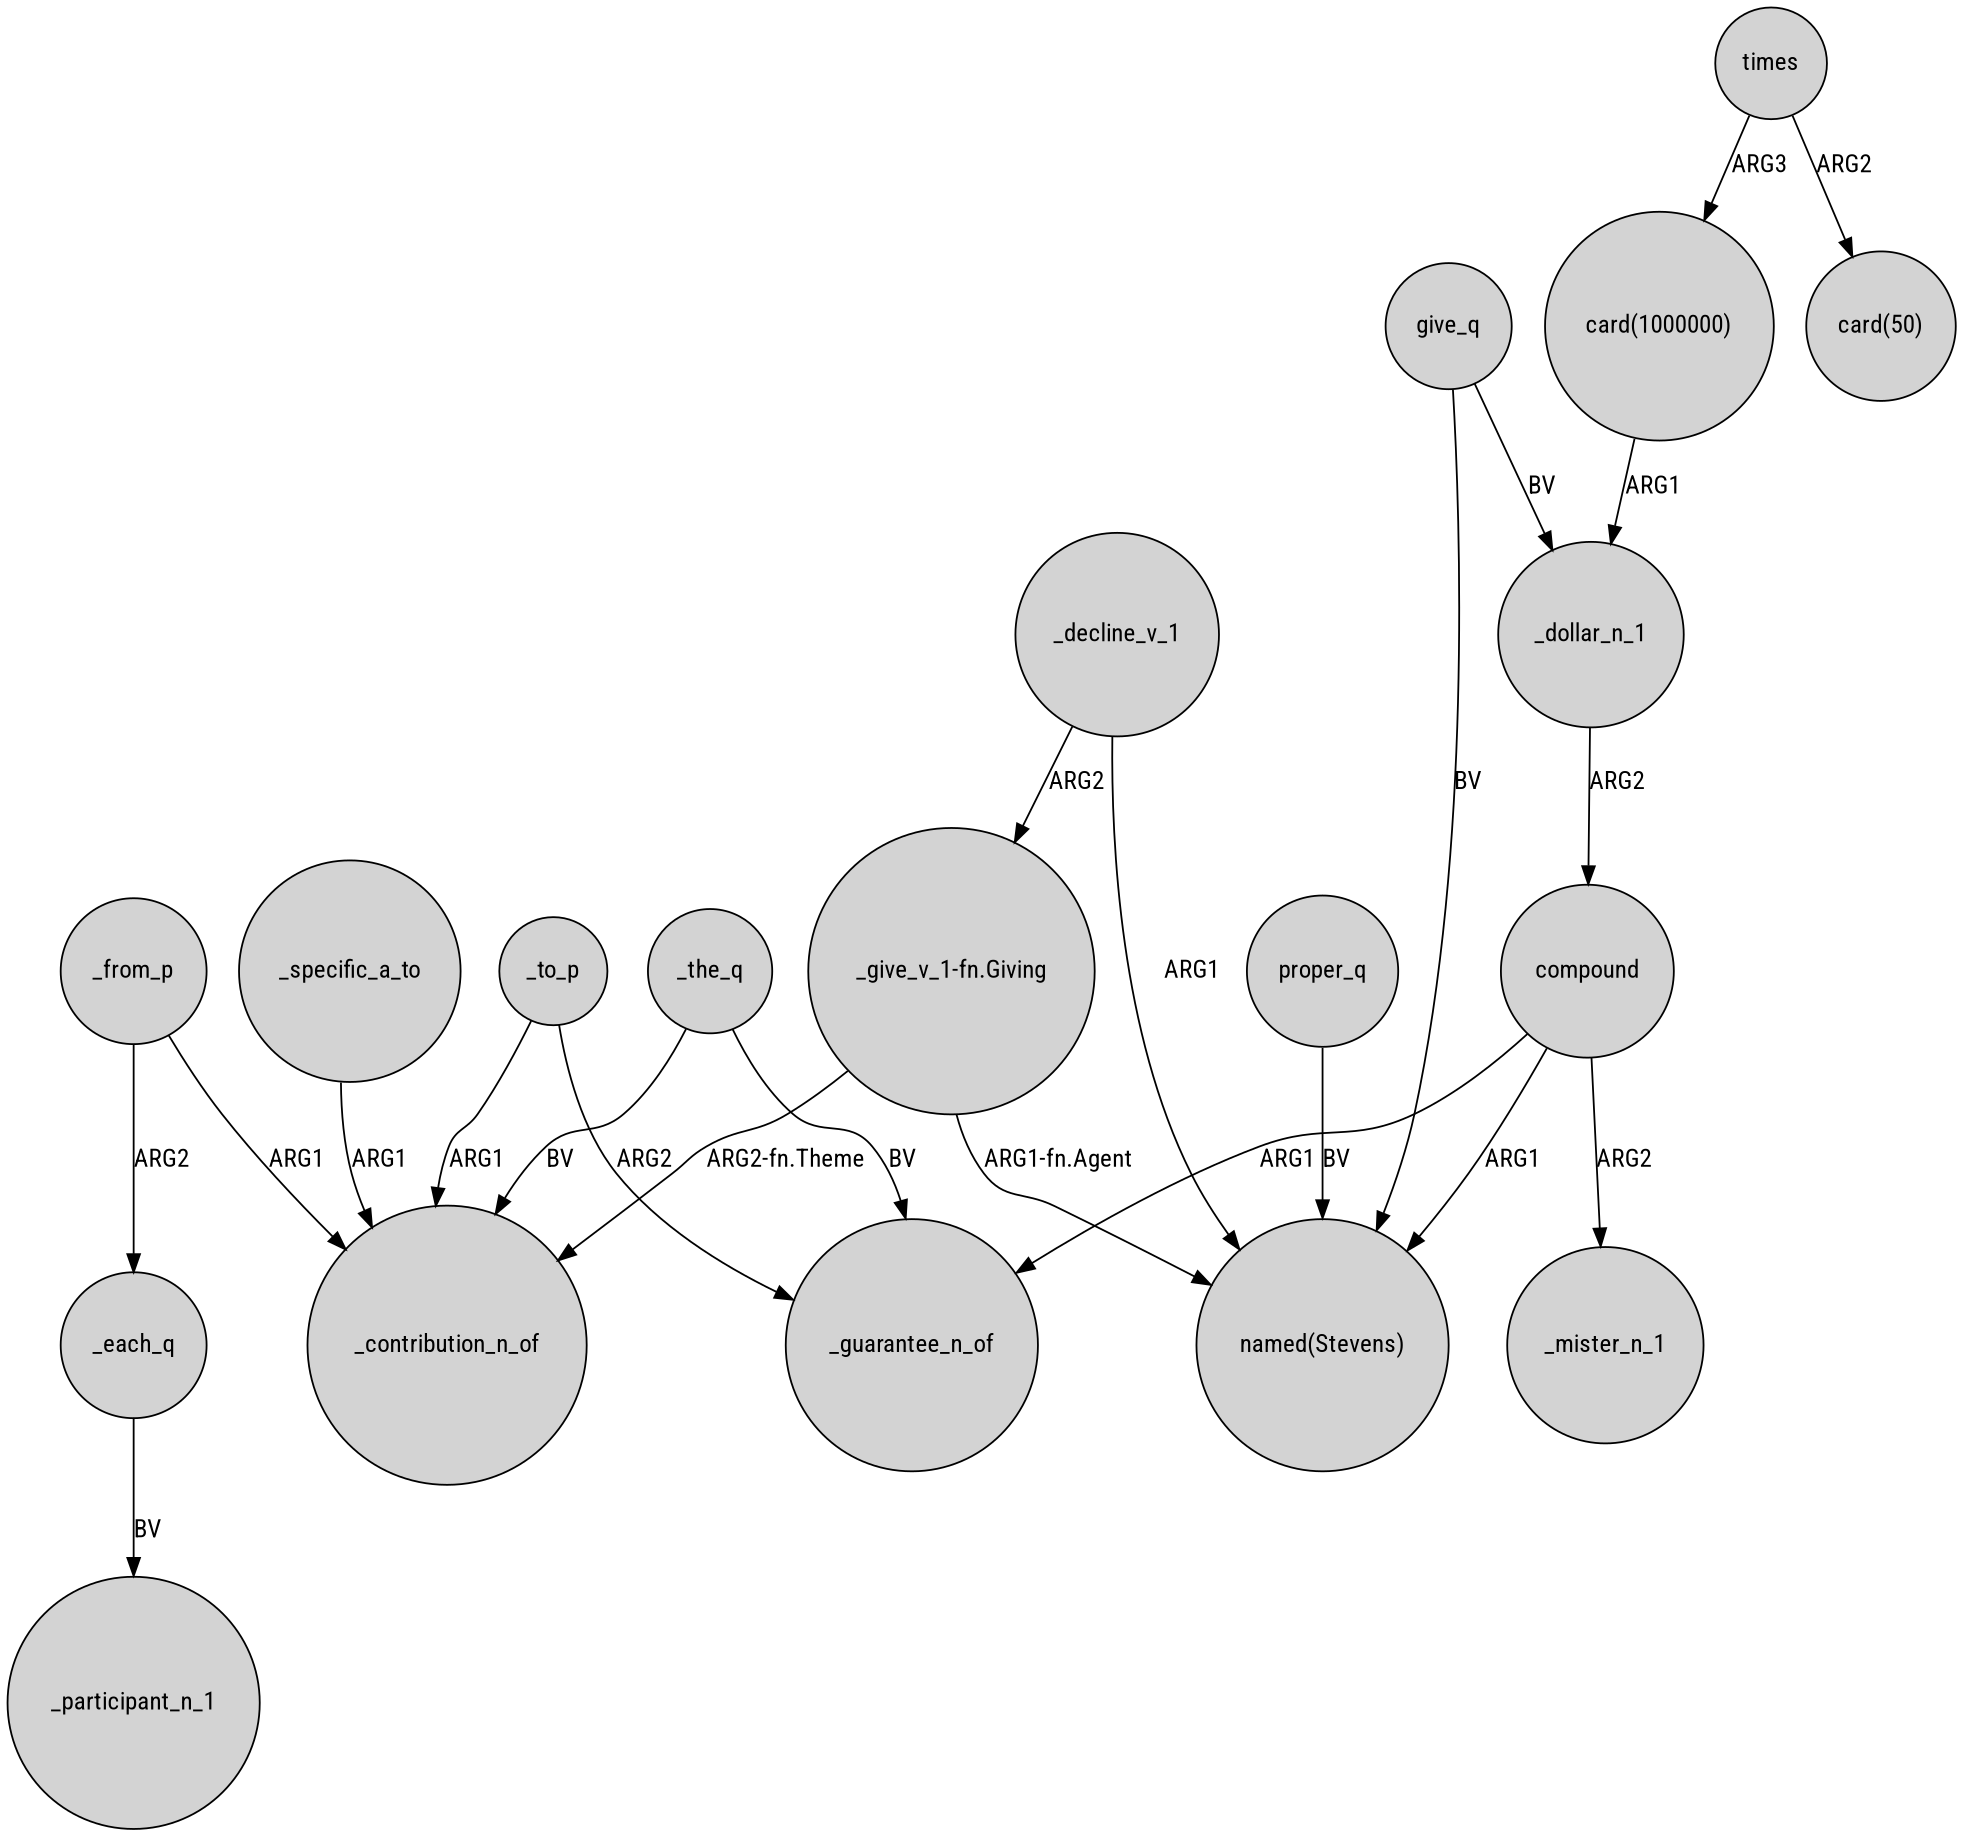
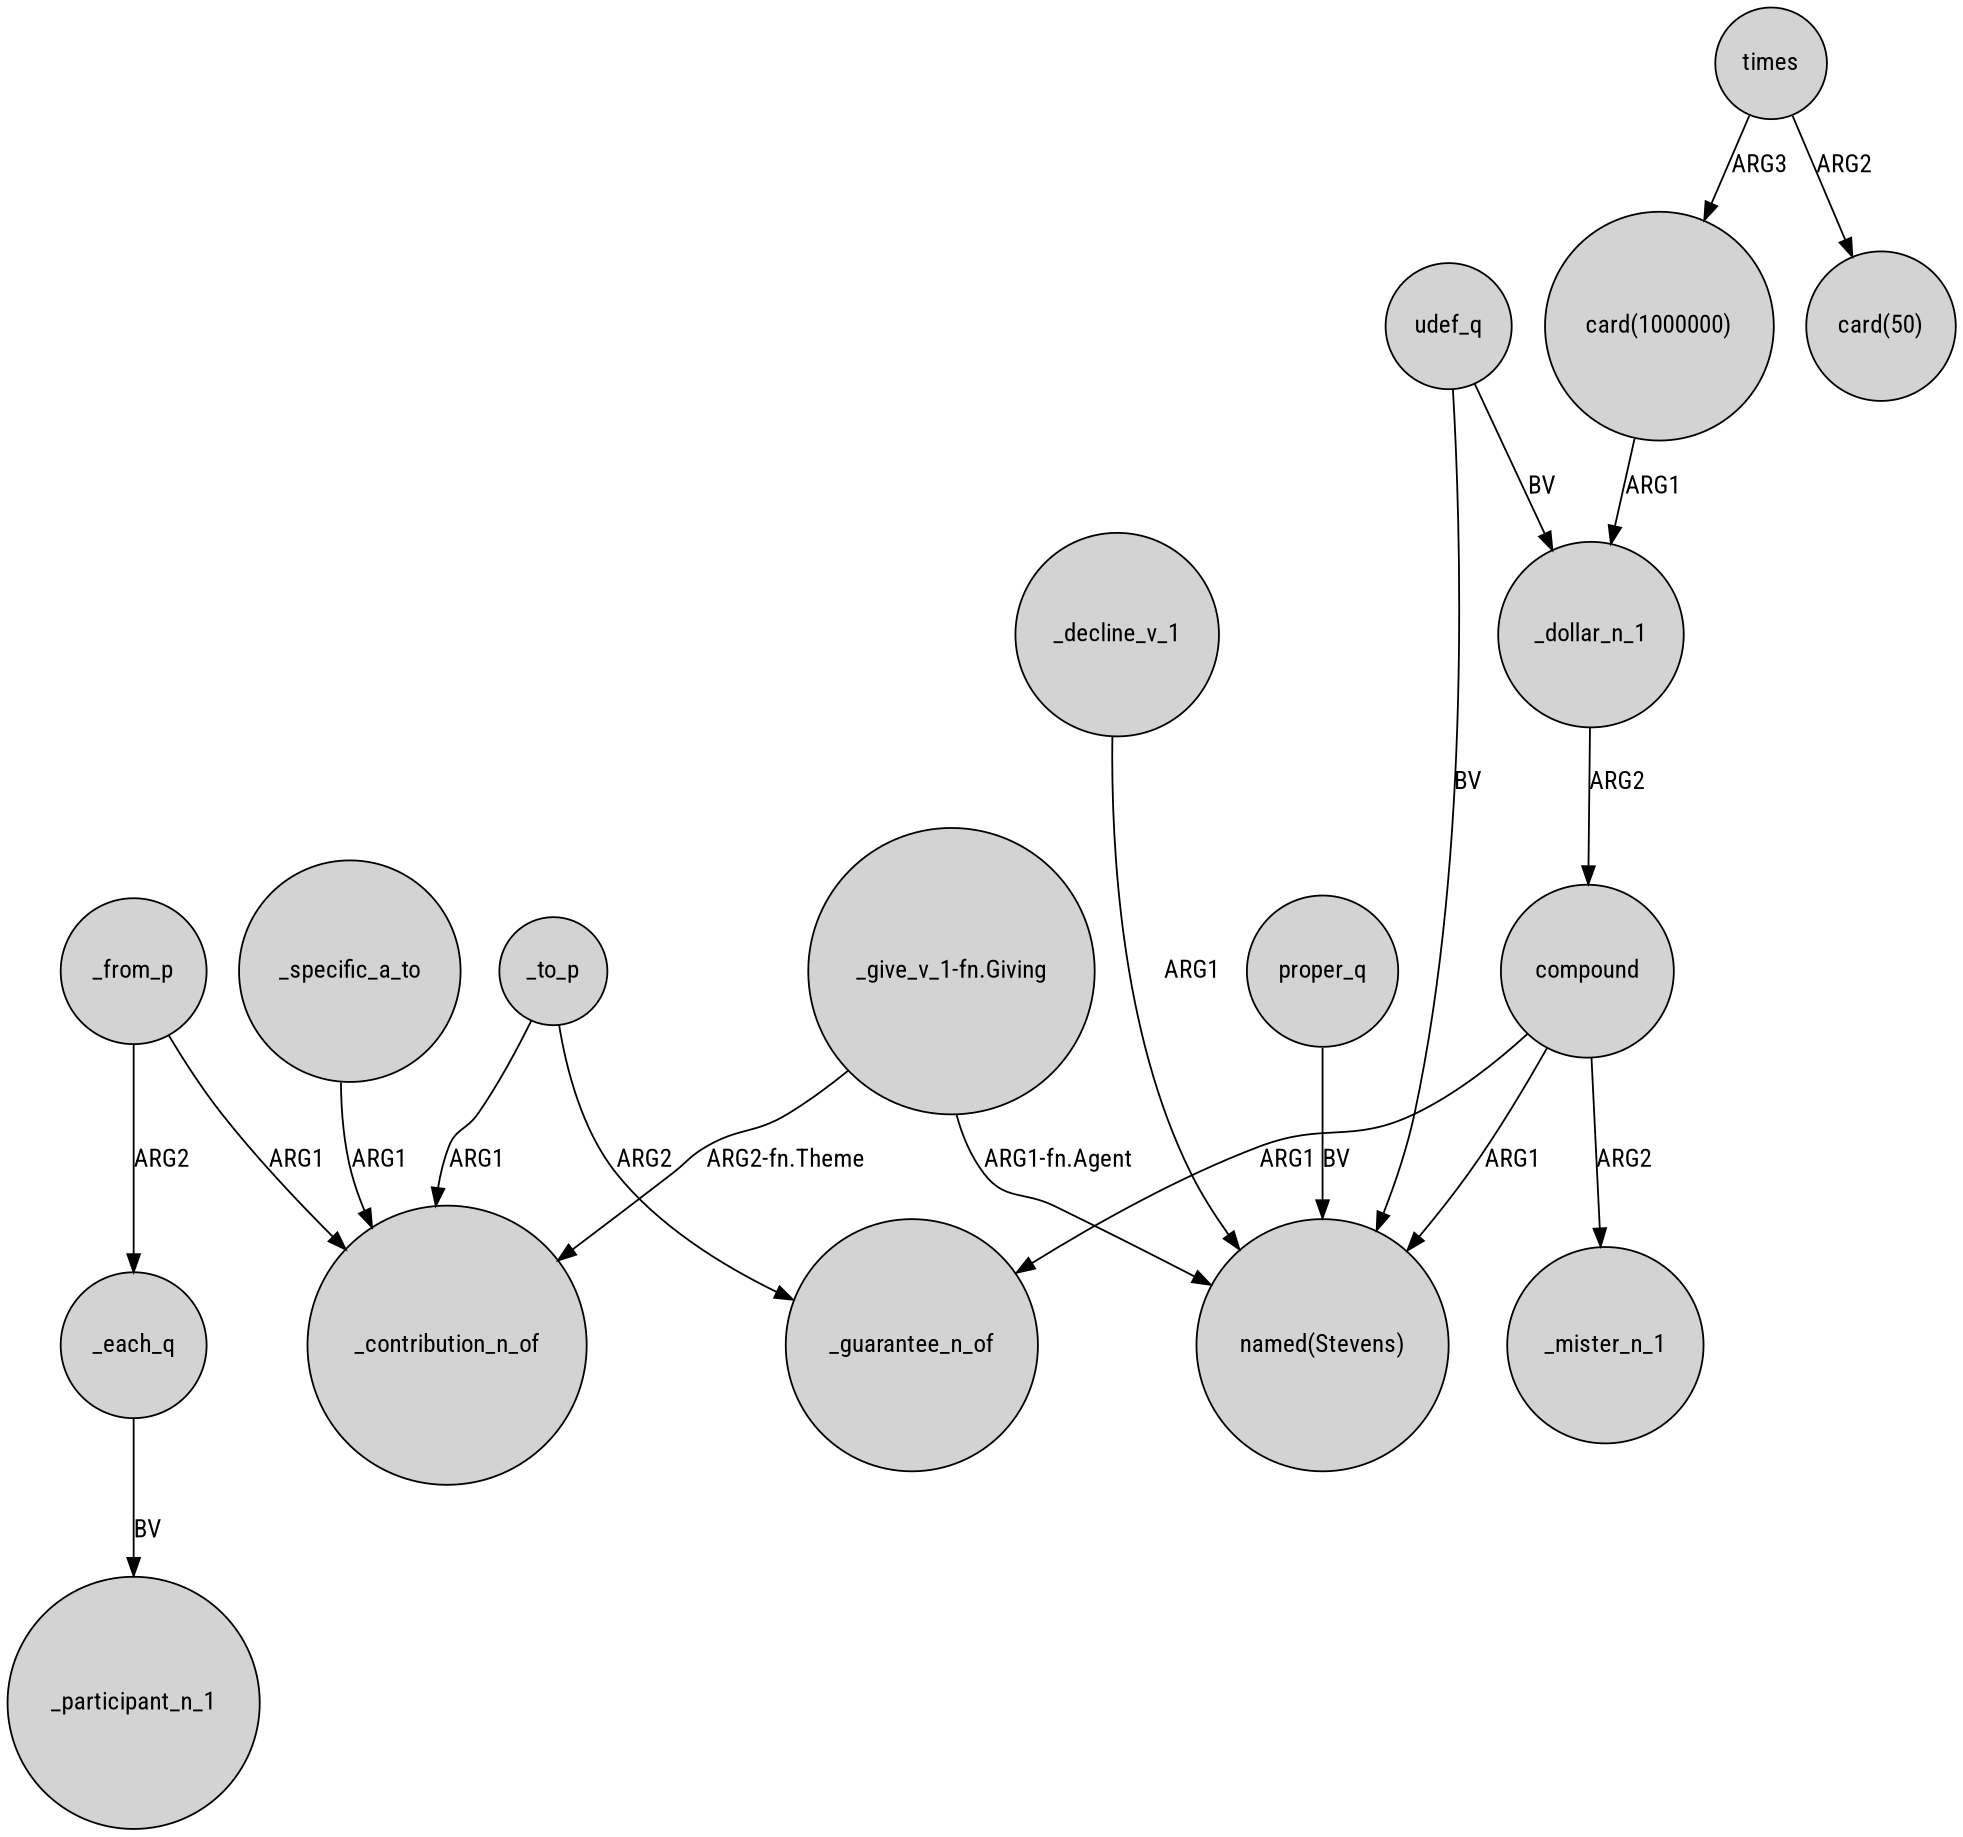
node "give_q": label "give_q" -> "udef_q"
edge "_decline_v_1" -> "_give_v_1-fn.Giving": removed, label "ARG2"
node "_the_q": removed
